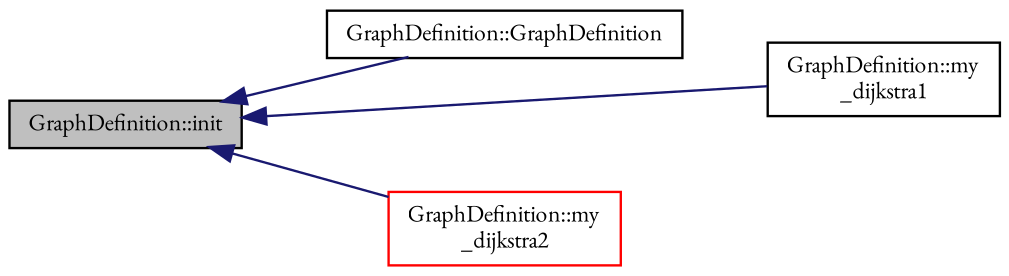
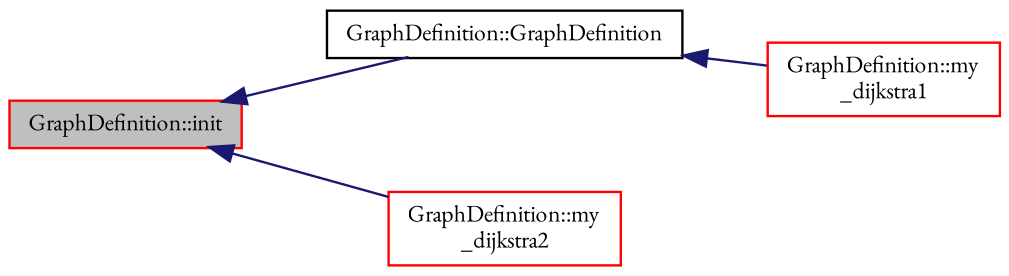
node "GraphDefinition::my _dijkstra1": color black -> red
edge "GraphDefinition::my _dijkstra1" -> "GraphDefinition::init": now "GraphDefinition::my _dijkstra1" -> "GraphDefinition::GraphDefinition"
node "GraphDefinition::init": color black -> red
